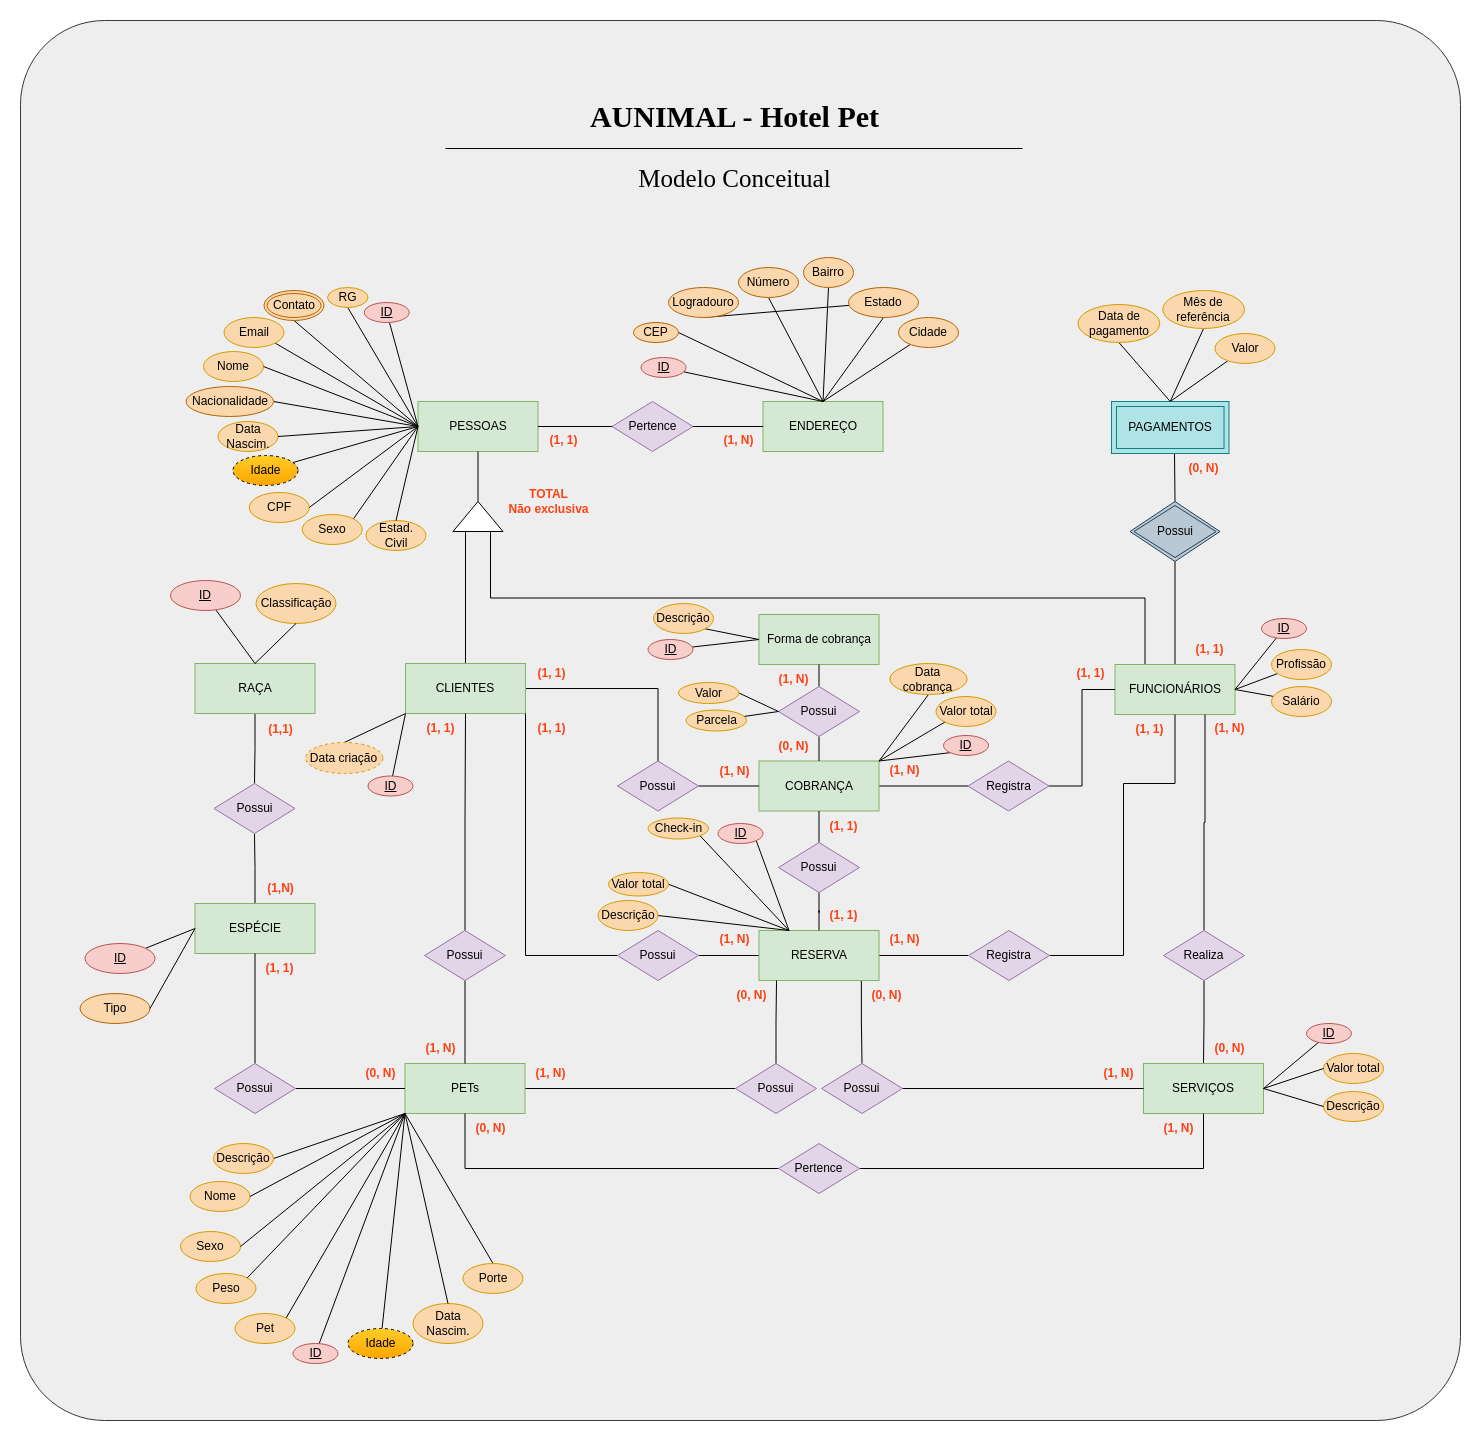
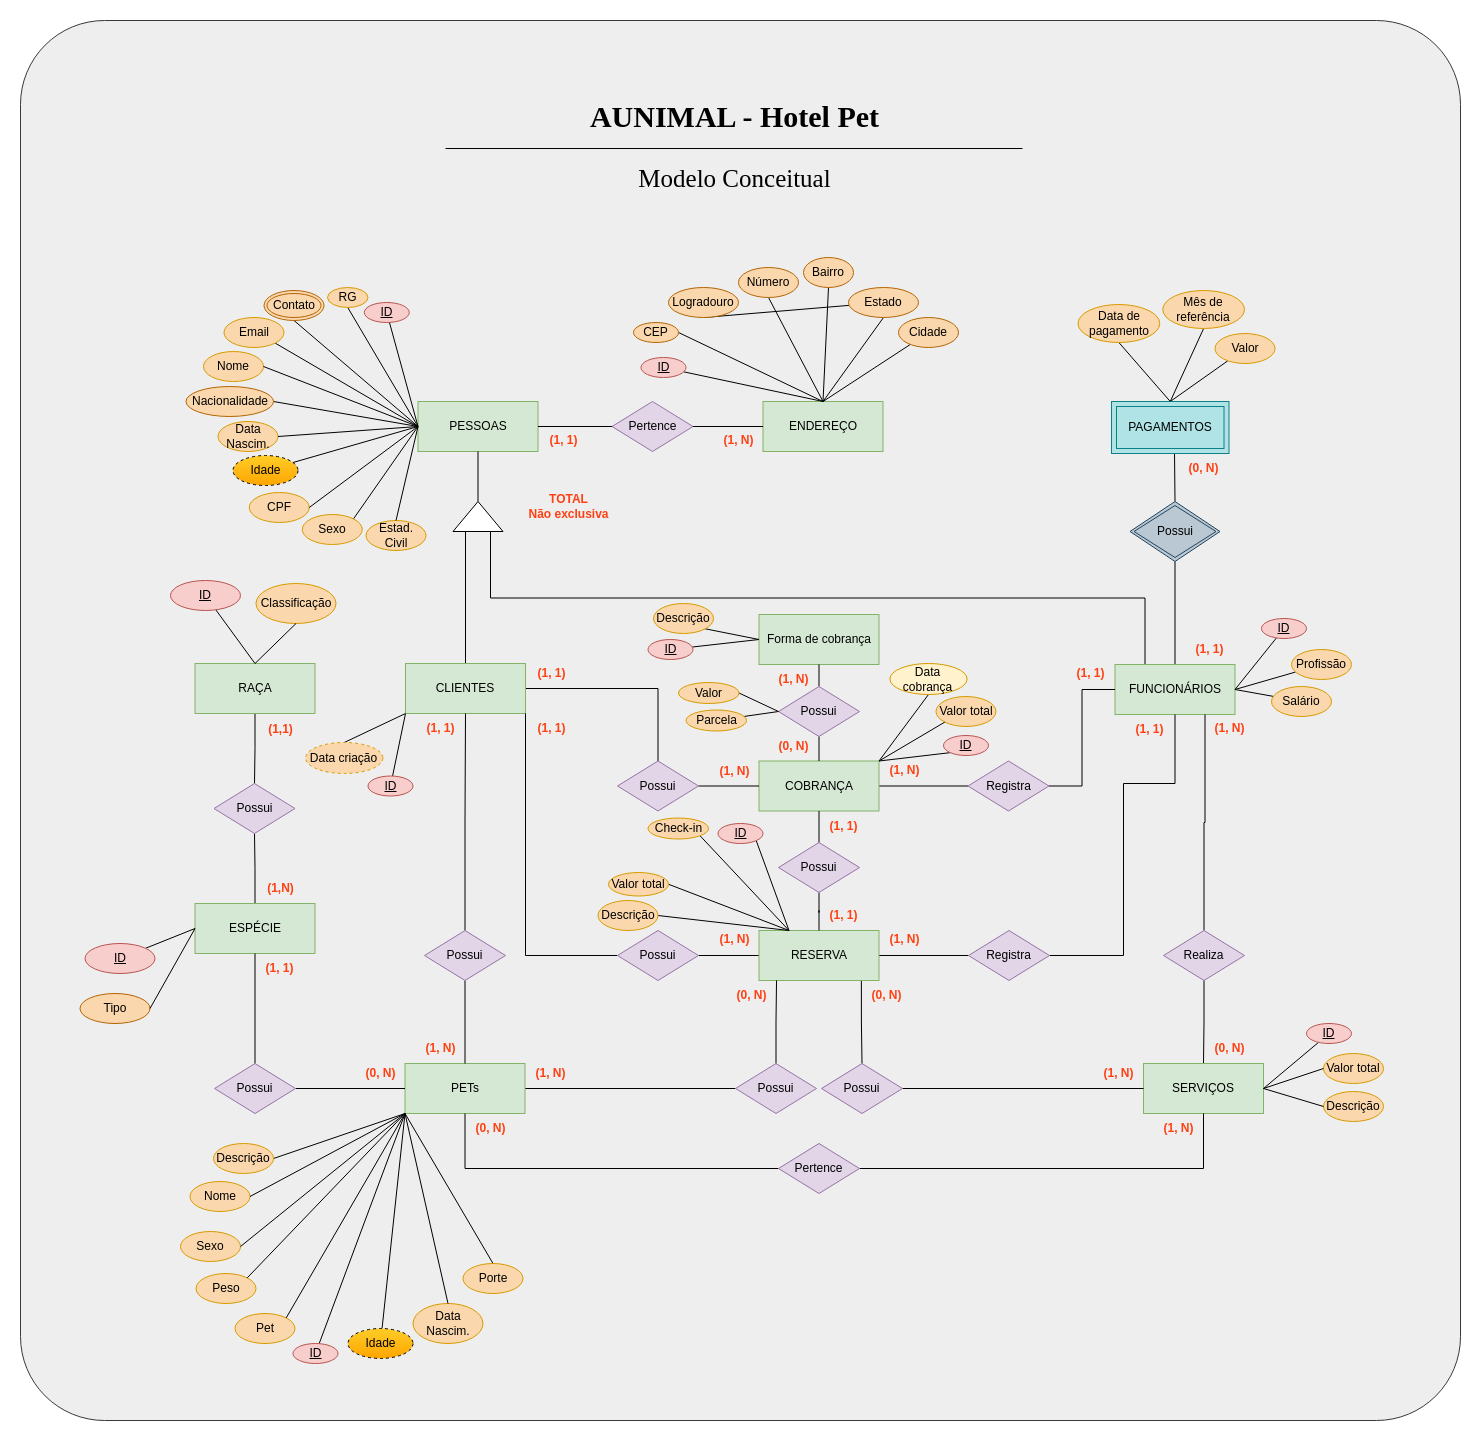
node "TOTAL Não exclusiva": moved (548, 502) -> (568, 507)
node "Profissão": moved (1302, 665) -> (1322, 665)
node "Data cobrança": fillcolor #fad7ac -> #fff2cc
